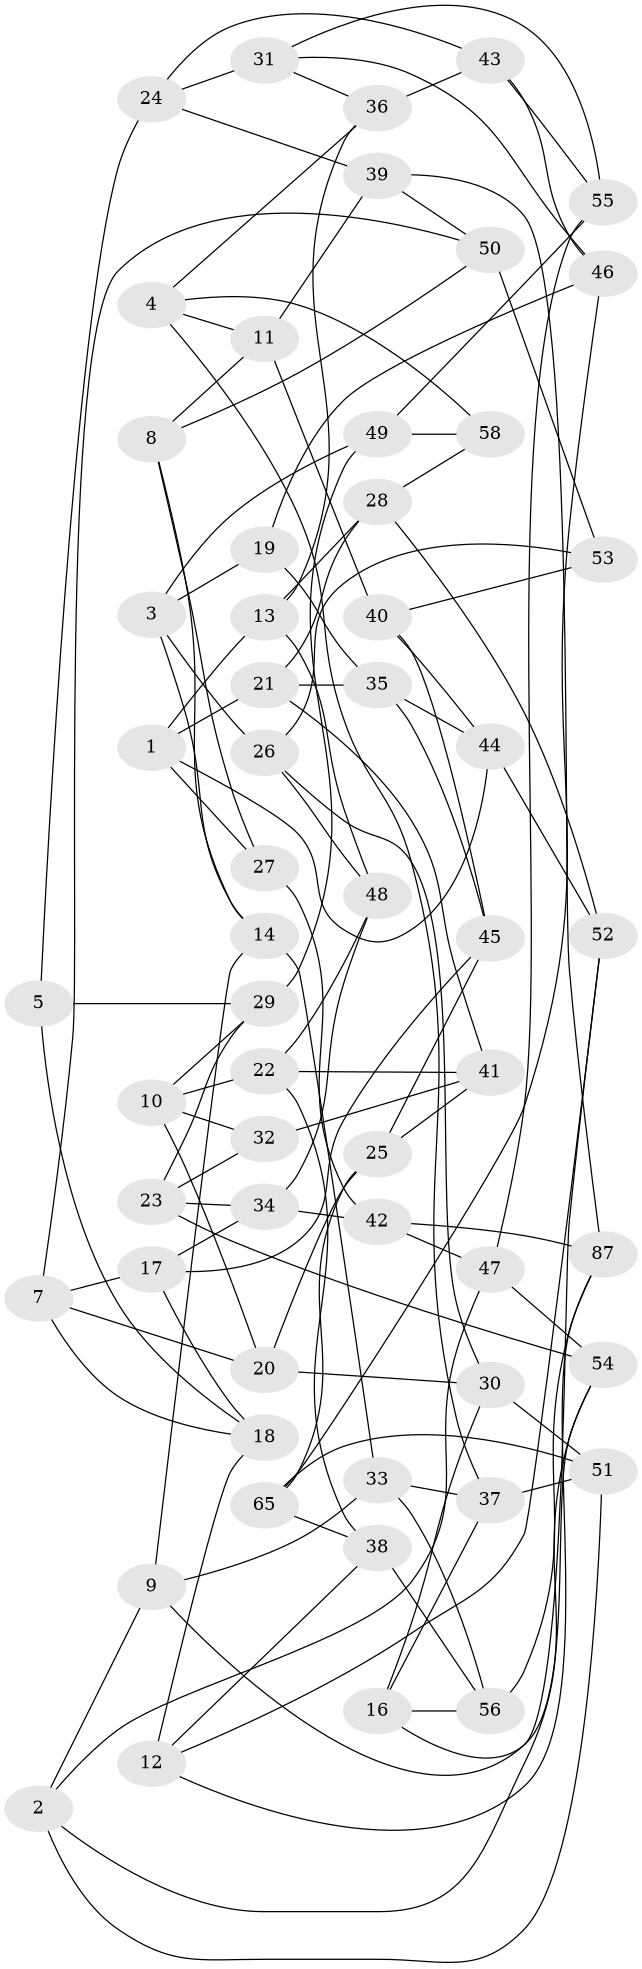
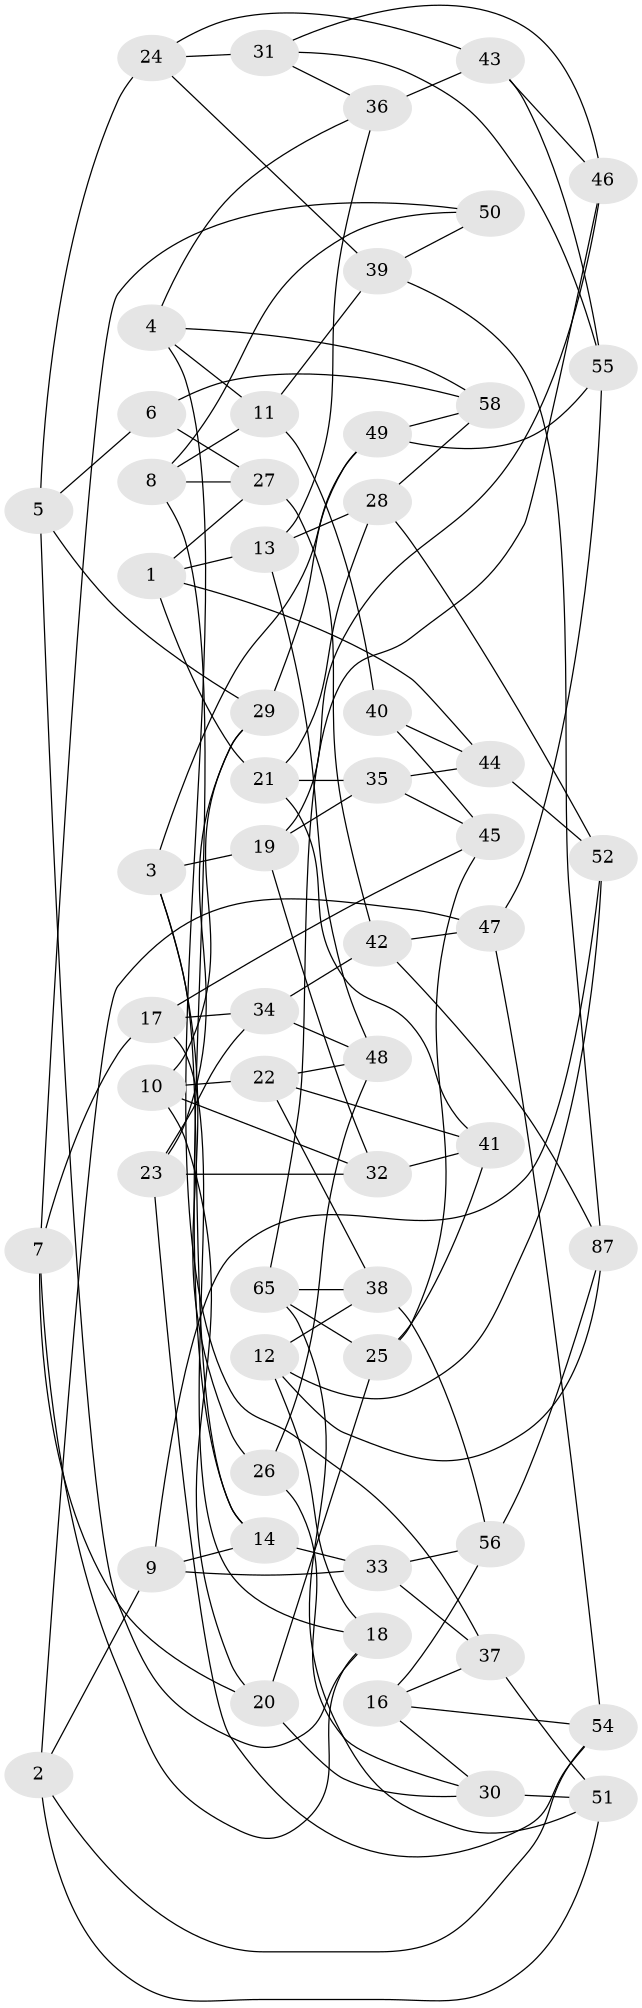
node "6": added
node "53": removed
edge "19" -- "32": added
